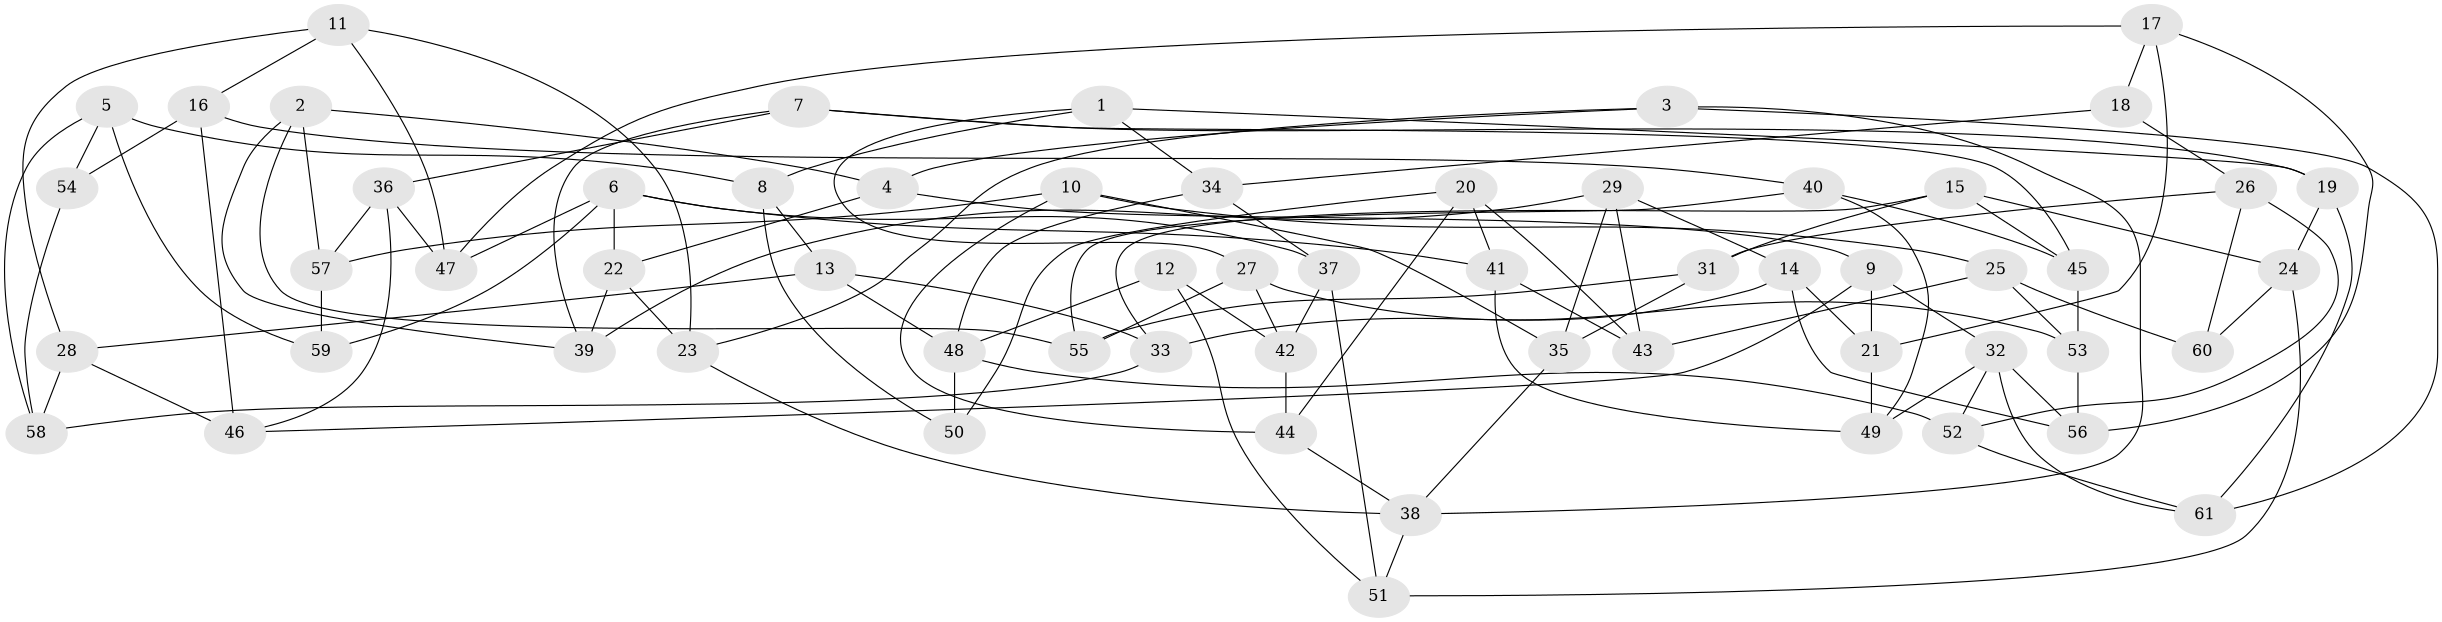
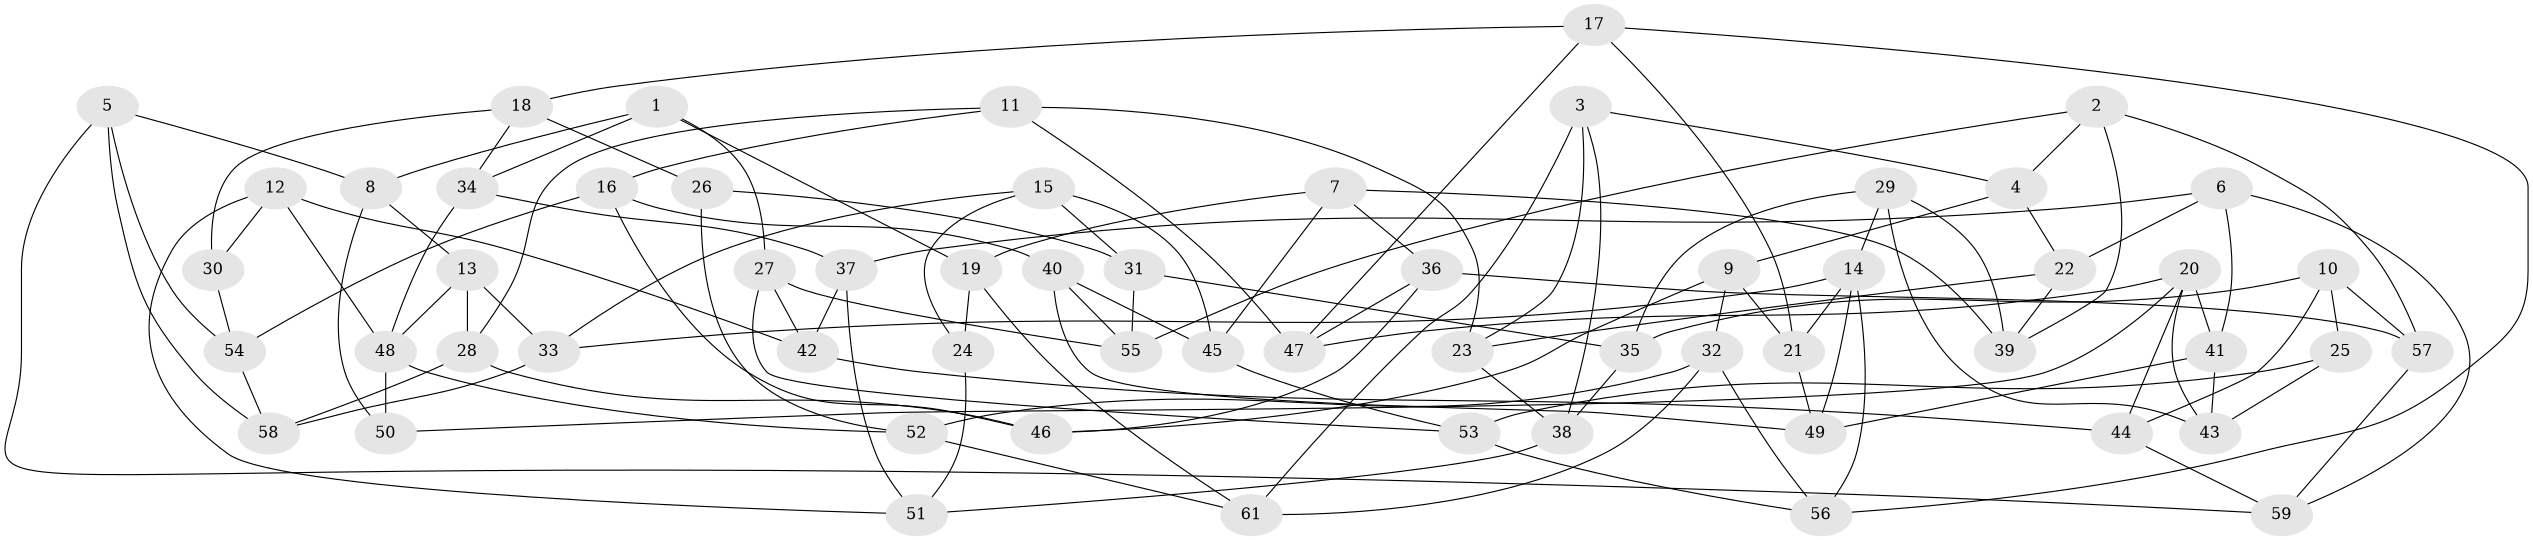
edge "6" -- "47": now "20" -- "47"
node "30": added
node "60": removed
edge "32" -- "49": now "14" -- "49"
edge "44" -- "38": now "44" -- "59"
